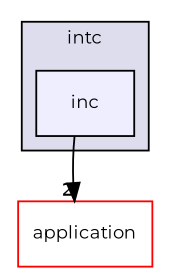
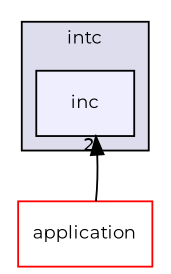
edge "inc" -> "application": reversed
